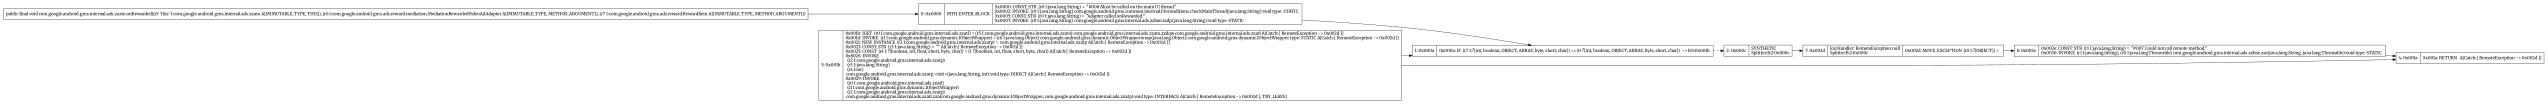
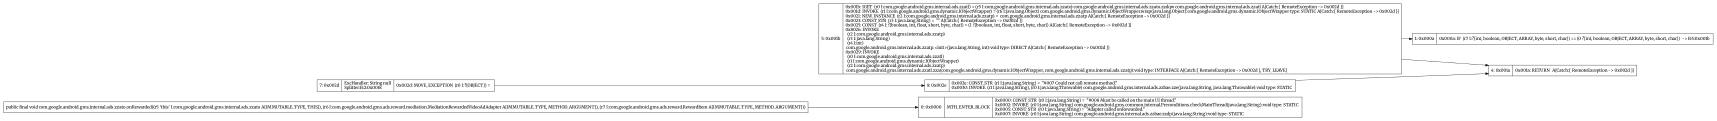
edge "0: 0x0000" -> "1: 0x000a": removed
node "7: 0x002d": text "ExcHandler: RemoteException null" -> "ExcHandler: String null"
node "2: 0x000c": removed
